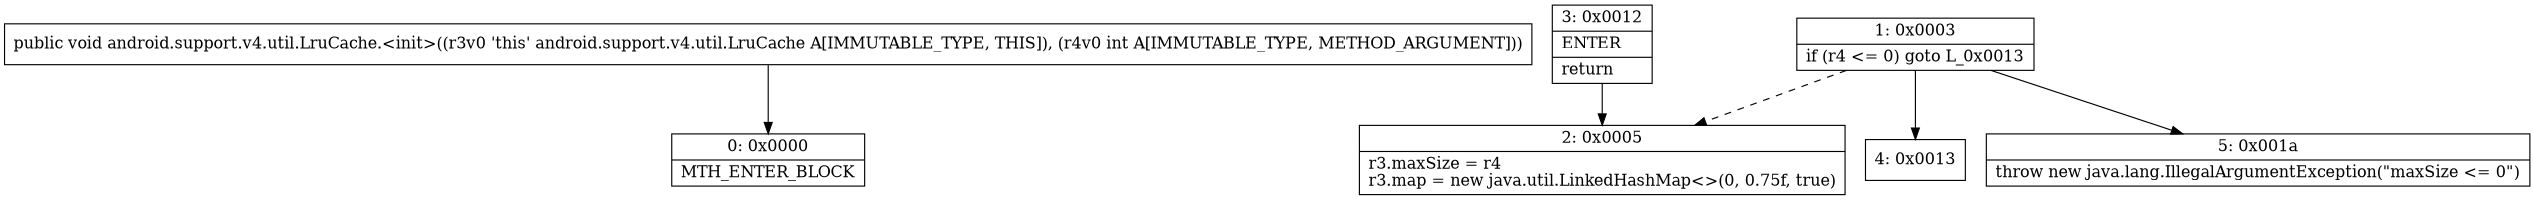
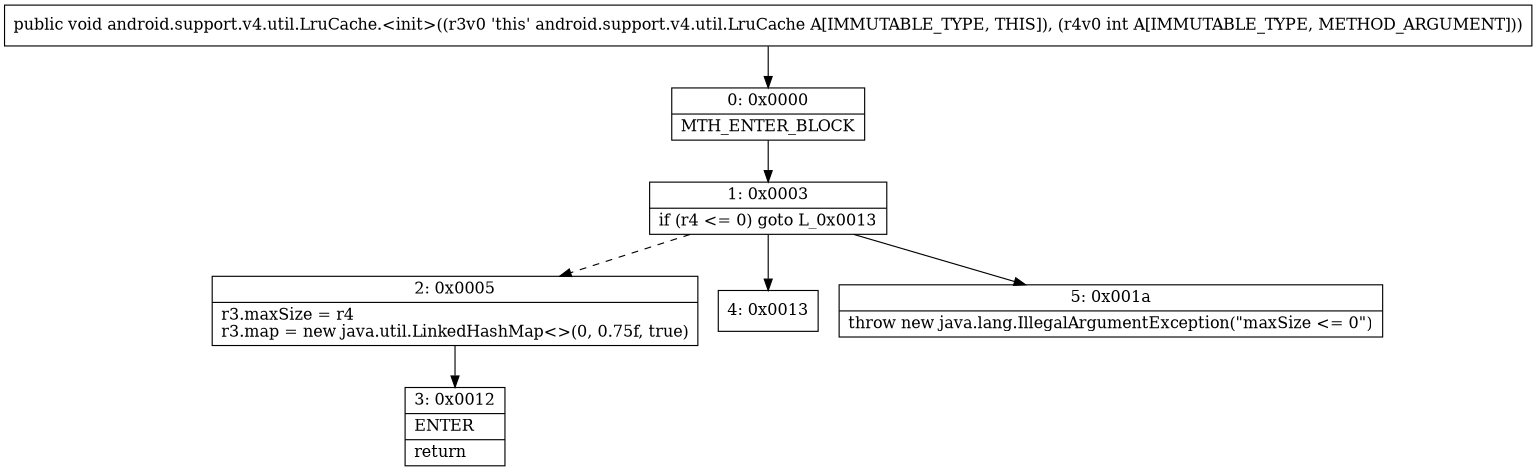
edge "3: 0x0012" -> "2: 0x0005": reversed
edge "0: 0x0000" -> "1: 0x0003": added
